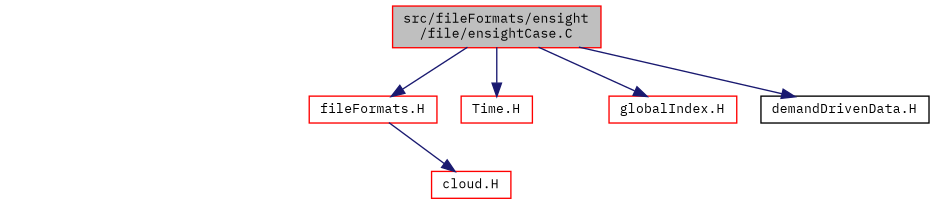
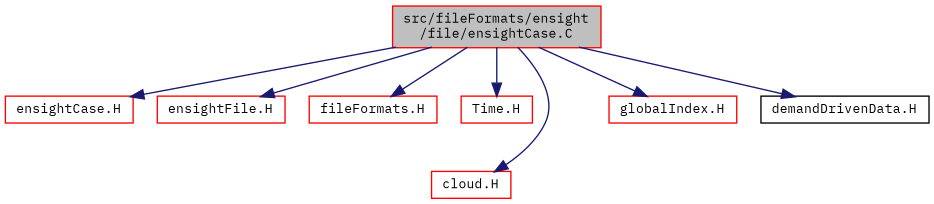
node "ensightCase.H": added
node "ensightFile.H": added
edge "fileFormats.H" -> "cloud.H": now "src/fileFormats/ensight /file/ensightCase.C" -> "cloud.H"
